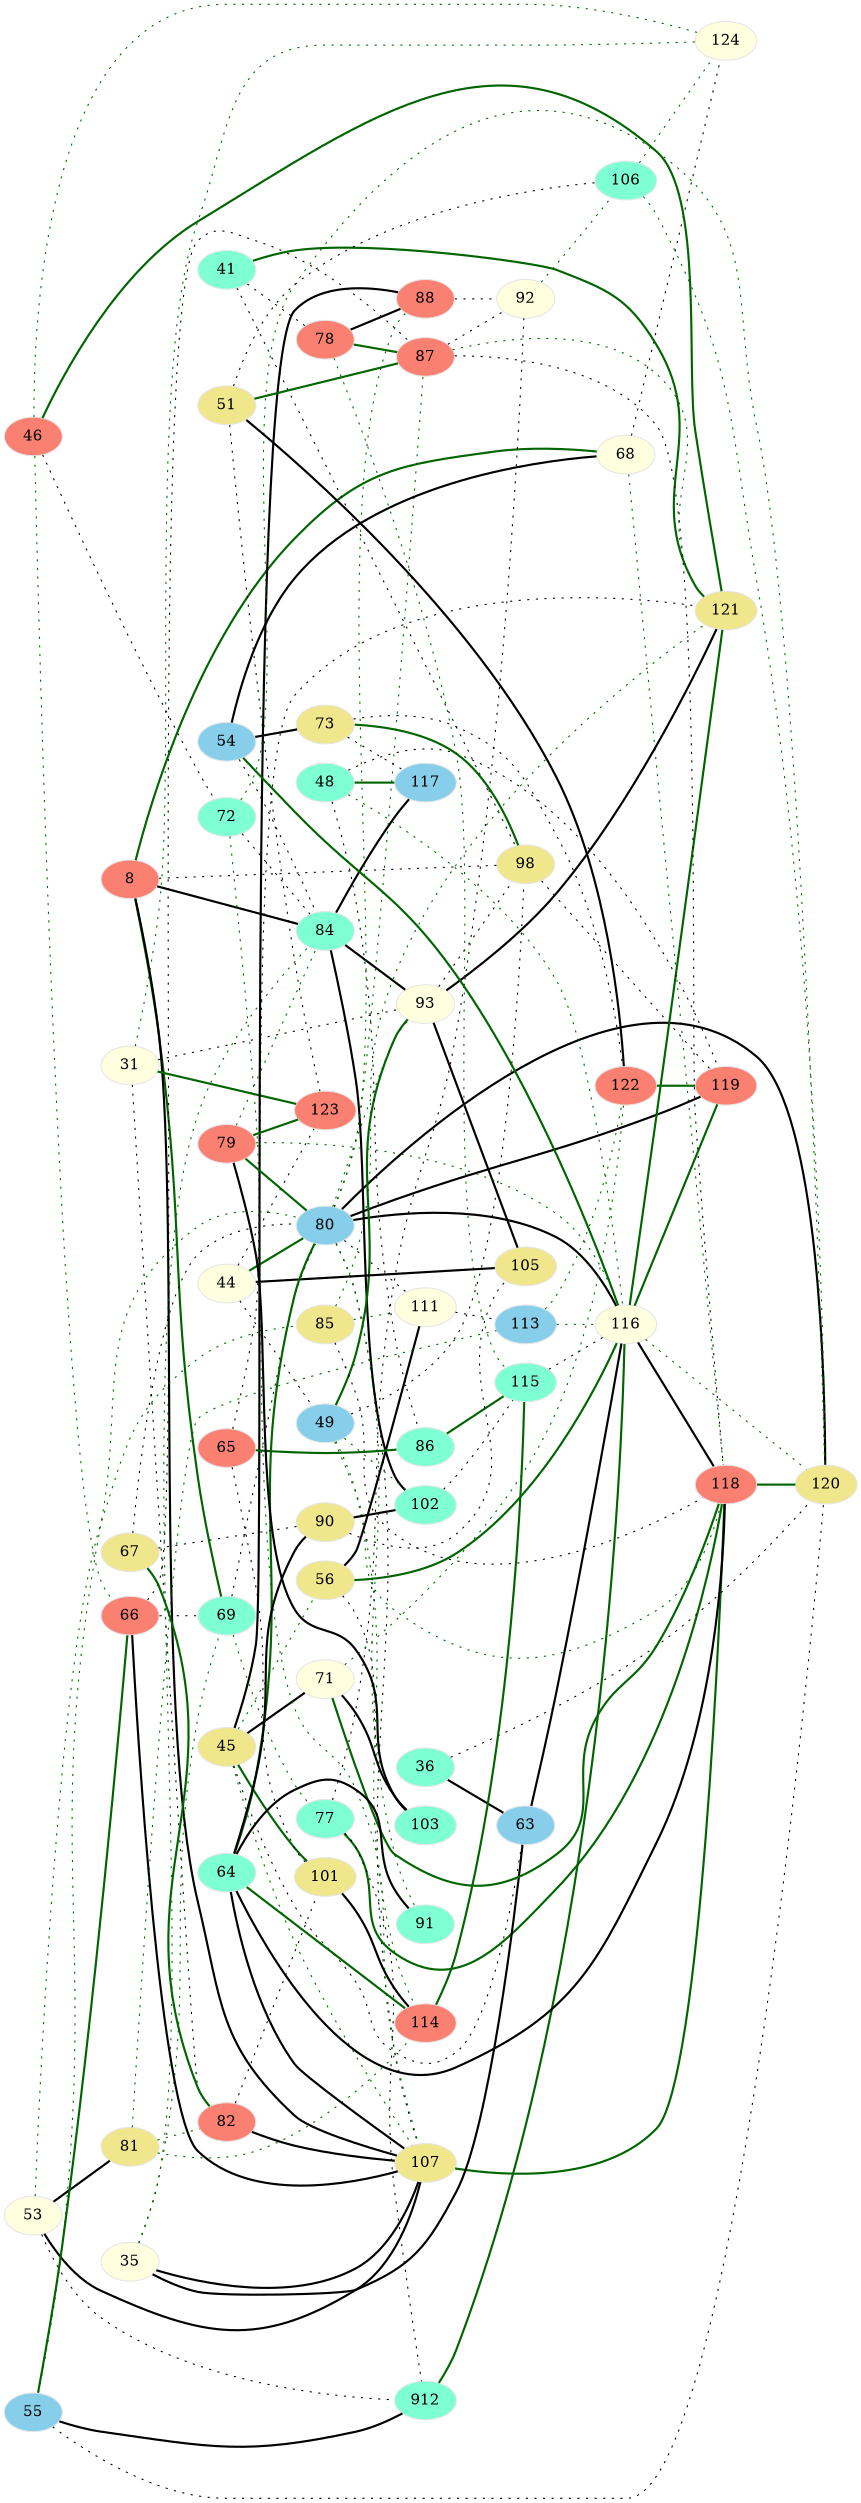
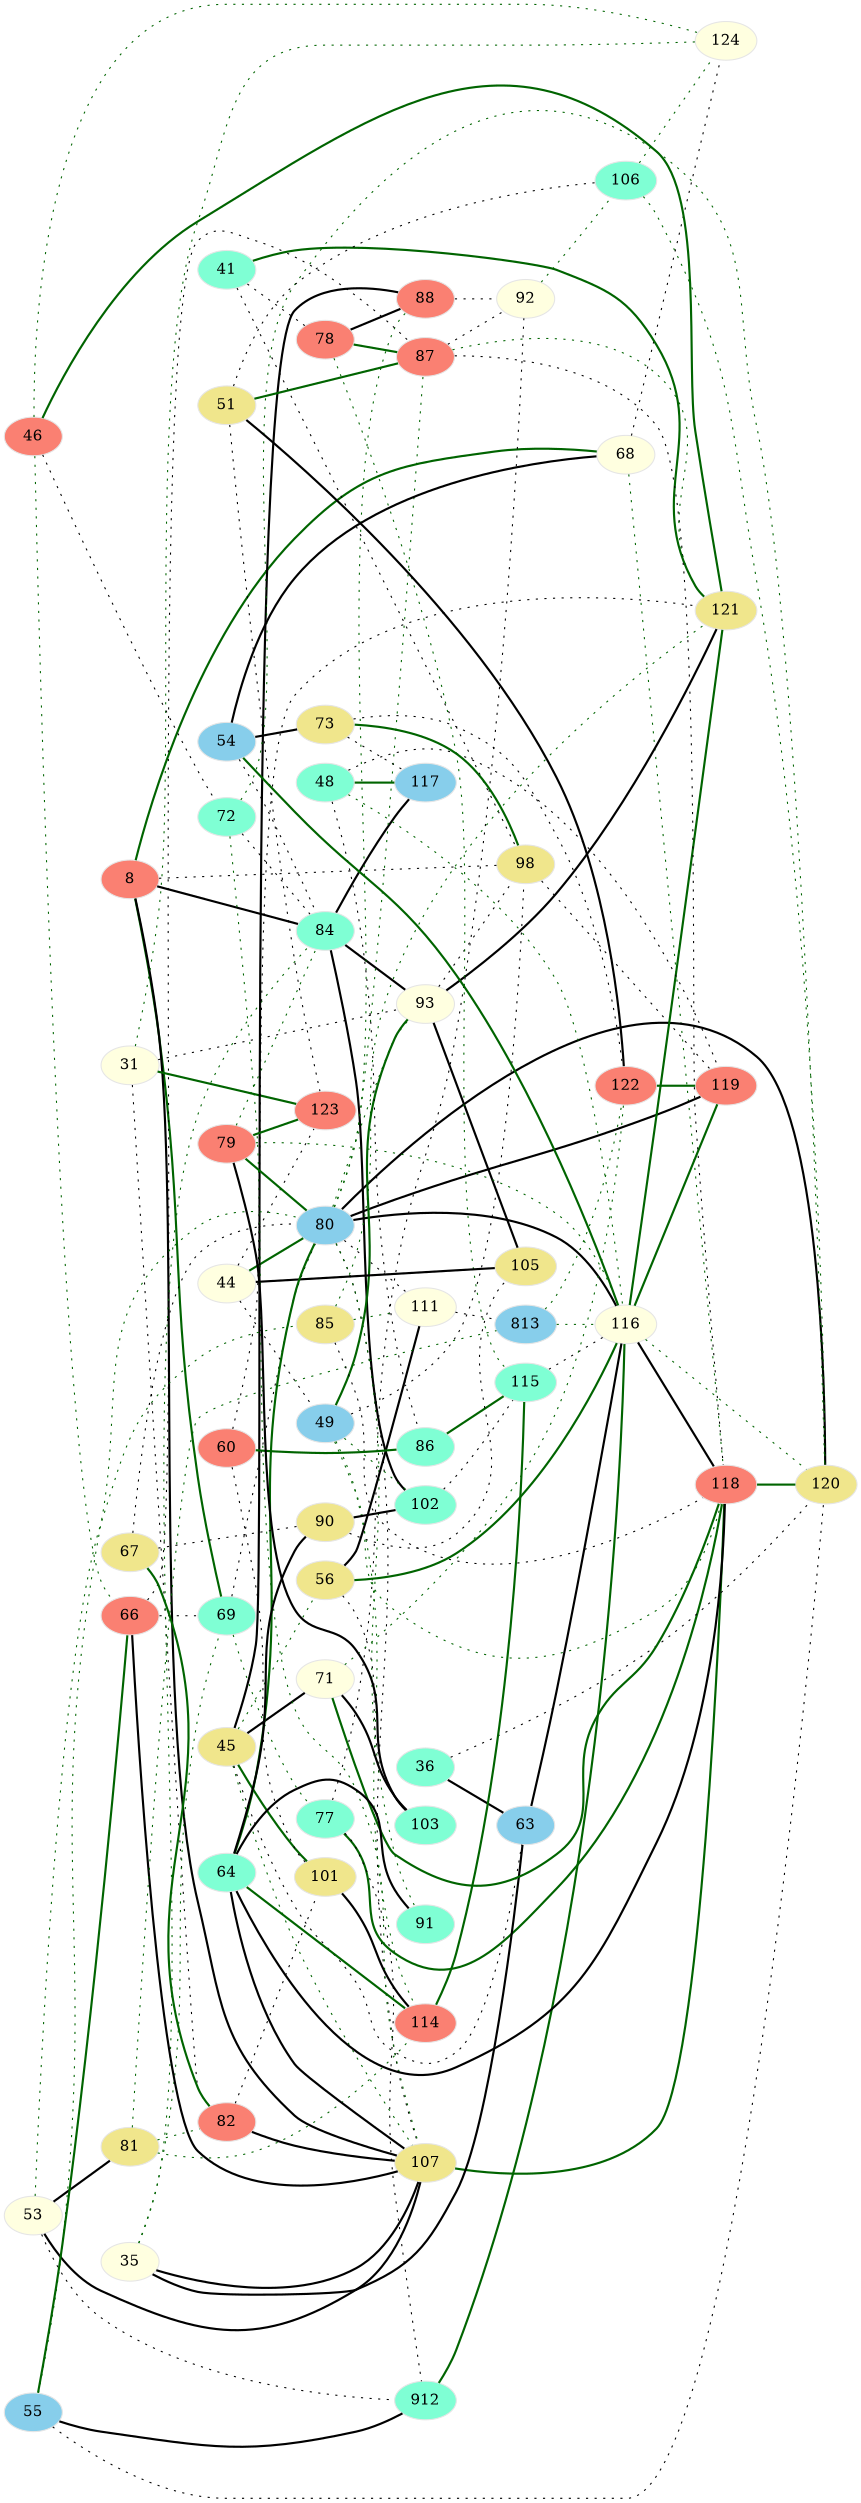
node "113": label "113" -> "813"
node "65": label "65" -> "60"
